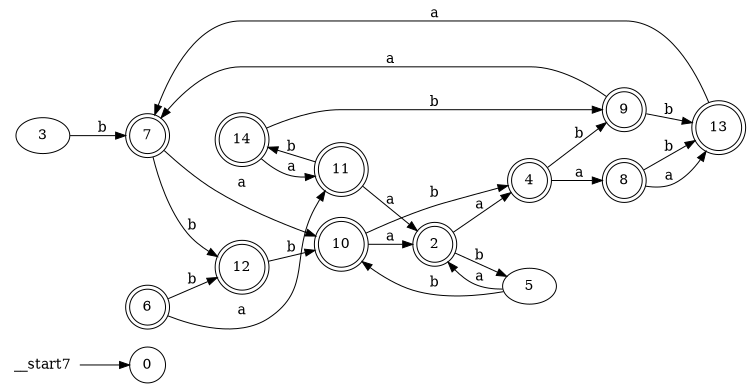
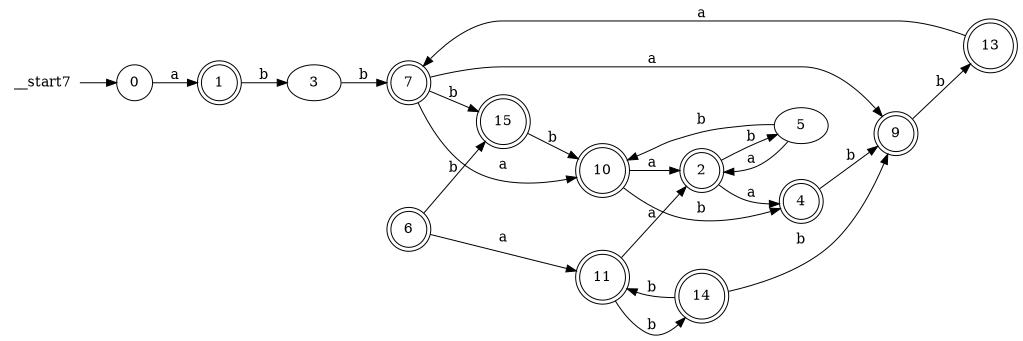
edge "9" -> "7": reversed
node "1": added
edge "14" -> "11": label "a" -> "b"
node "8": removed
node "12": label "12" -> "15"
